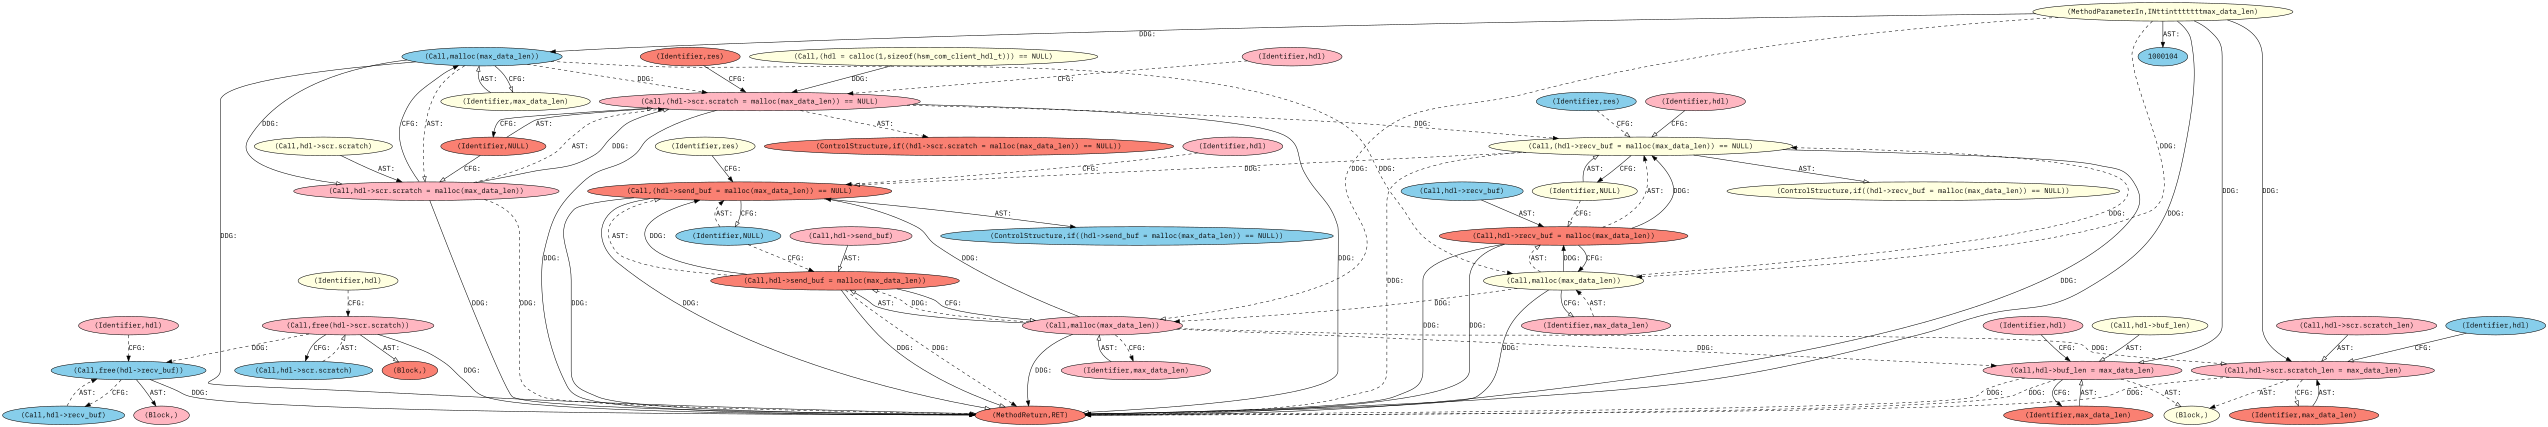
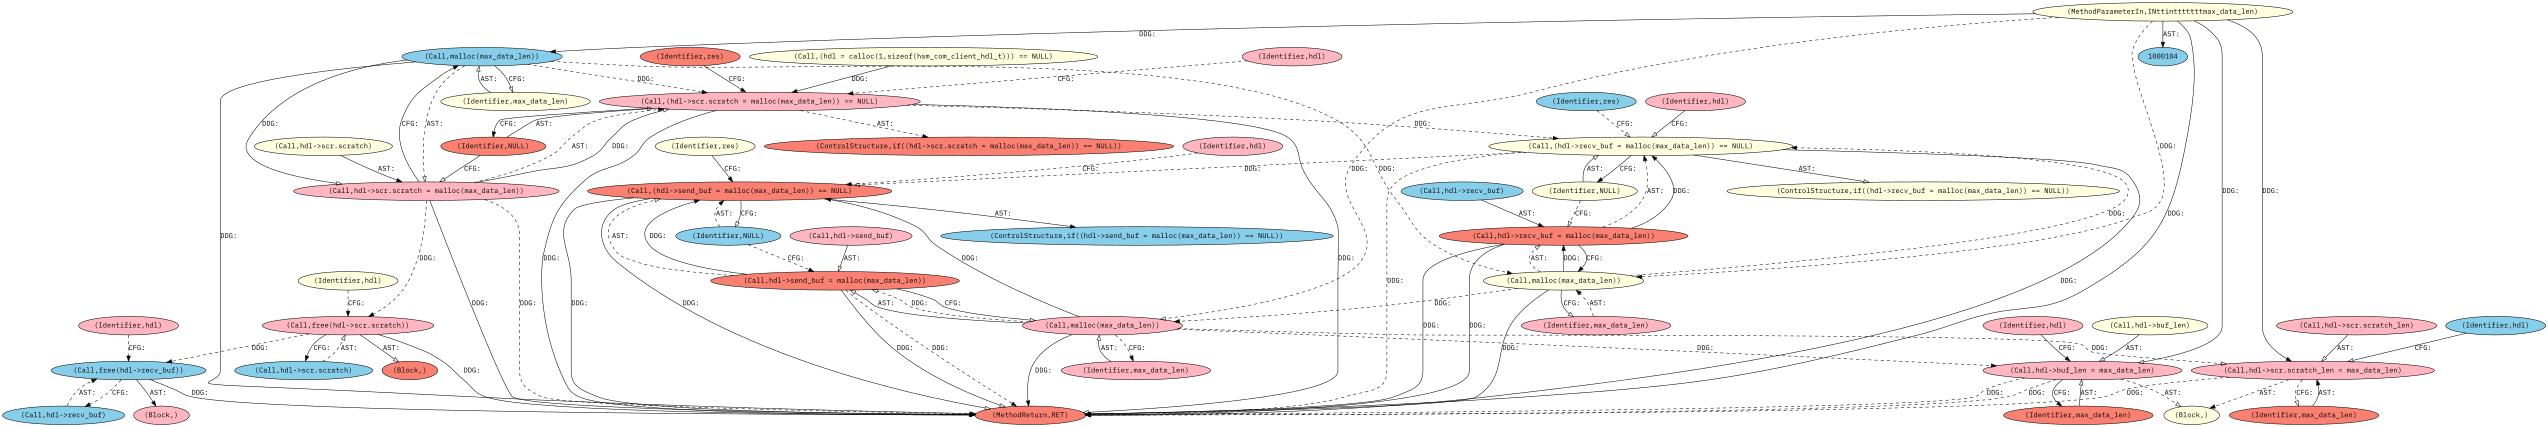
edge "(Call,hdl->scr.scratch = malloc(max_data_len))" -> "(Call,free(hdl->scr.scratch))": added, label "DDG:"
